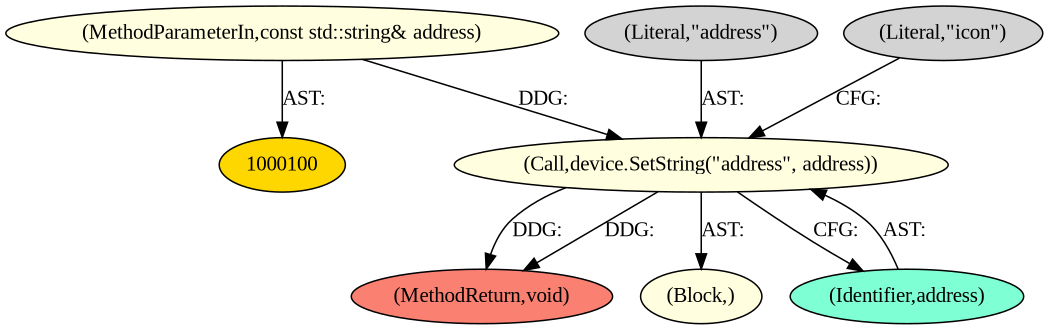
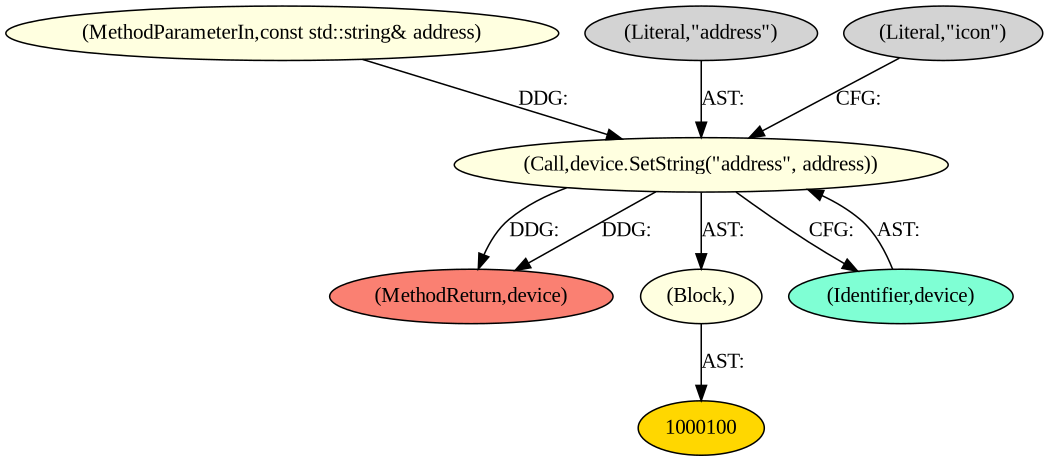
edge "(MethodParameterIn,const std::string& address)" -> "1000100": now "(Block,)" -> "1000100"
node "(MethodReturn,void)": label "(MethodReturn,void)" -> "(MethodReturn,device)"
node "(Identifier,address)": label "(Identifier,address)" -> "(Identifier,device)"
